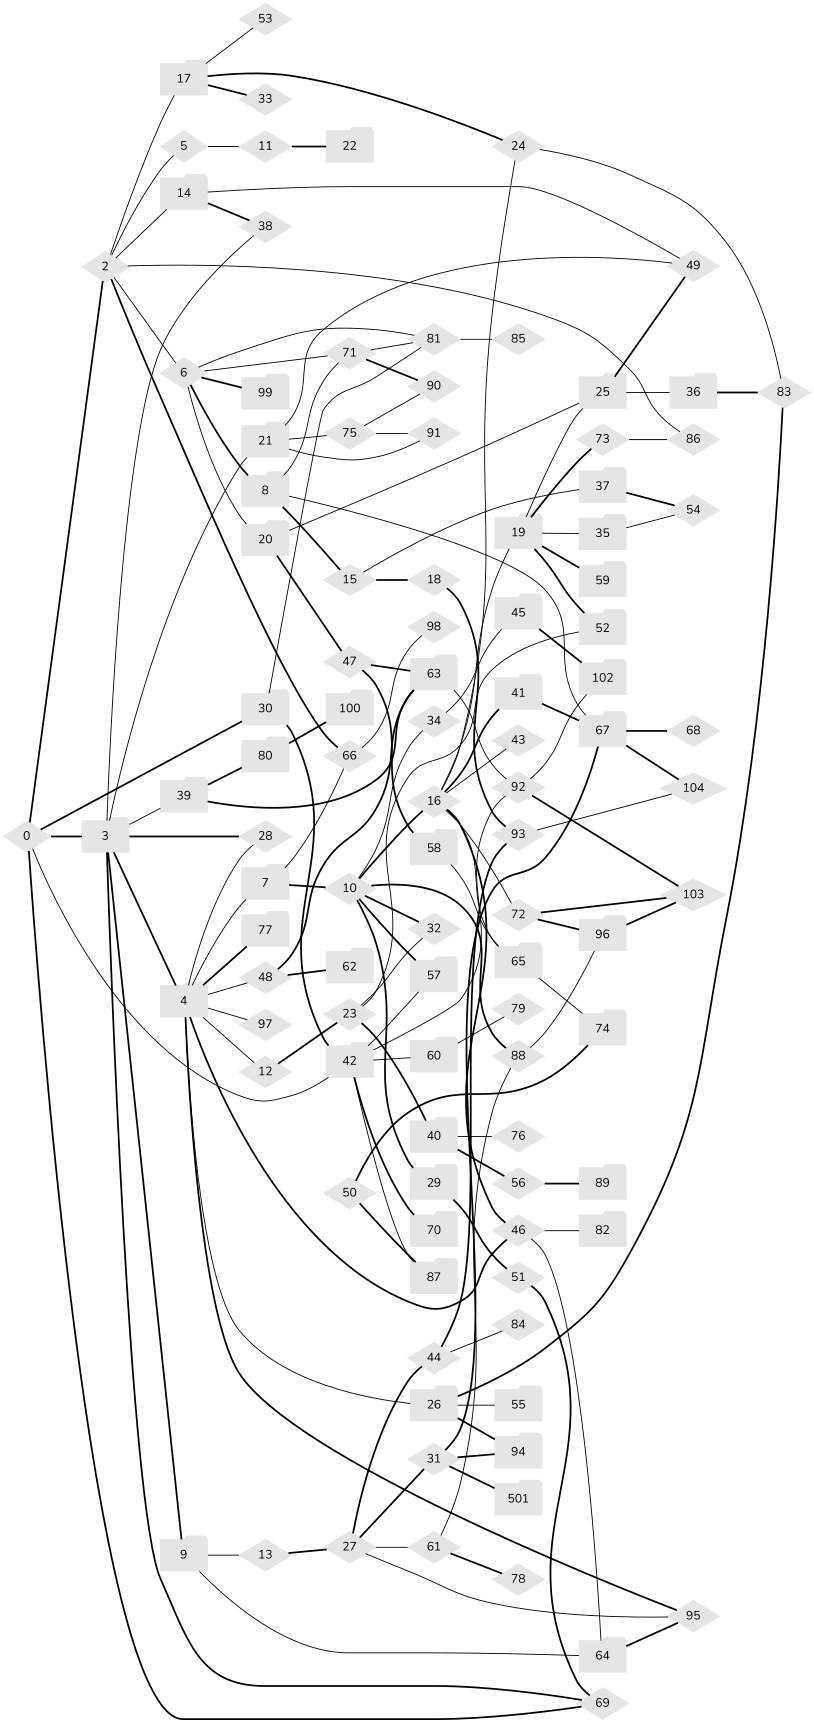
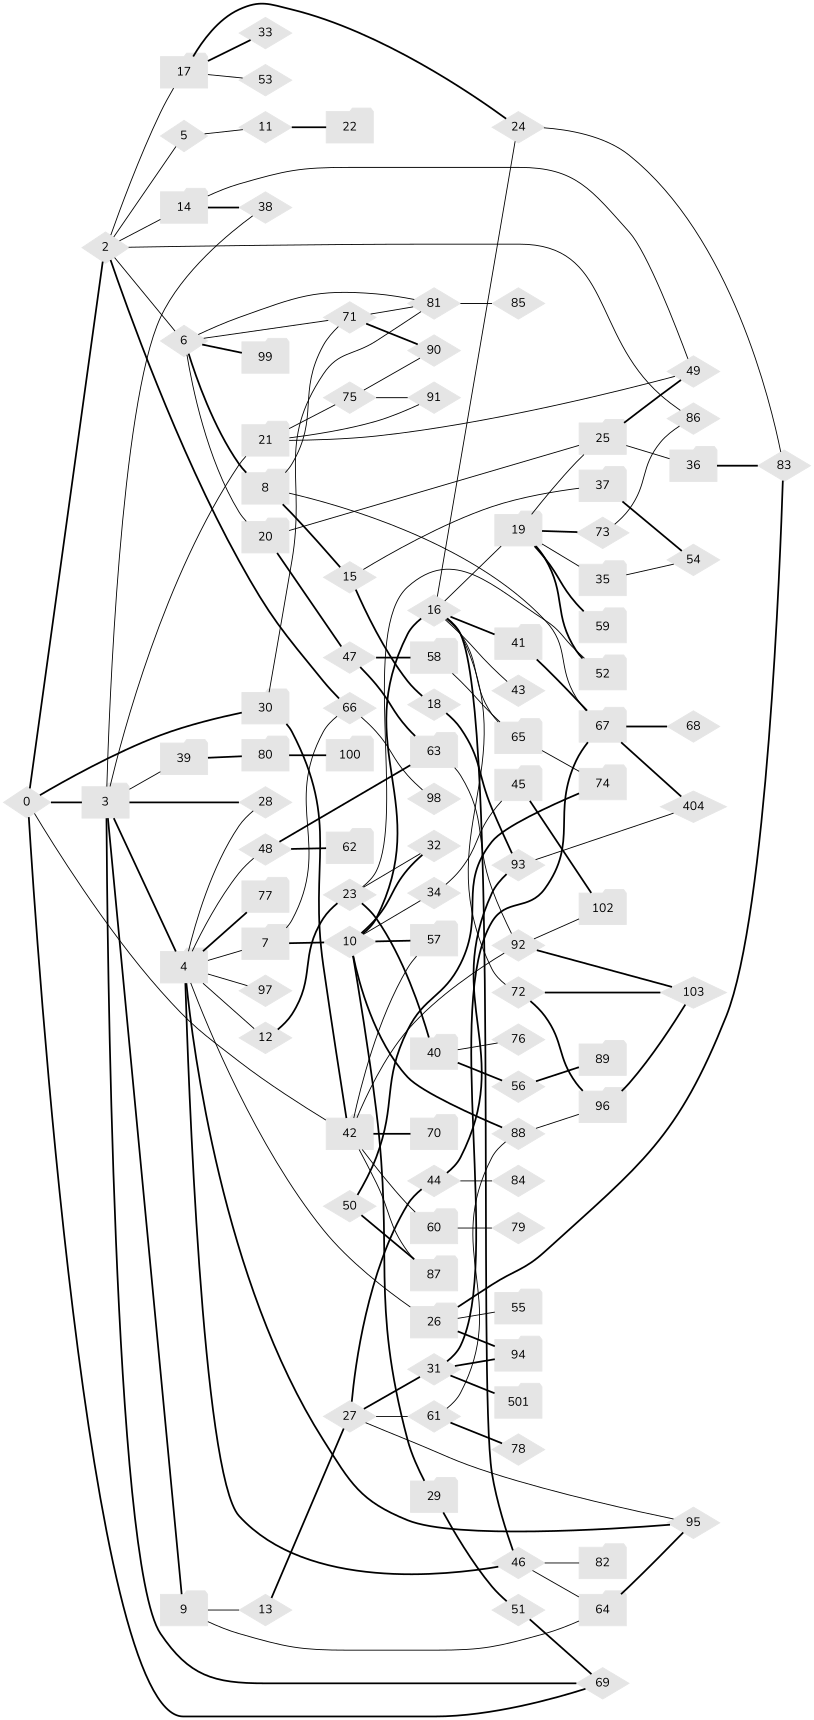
node "104": label "104" -> "404"
edge "63" -- "39": removed
